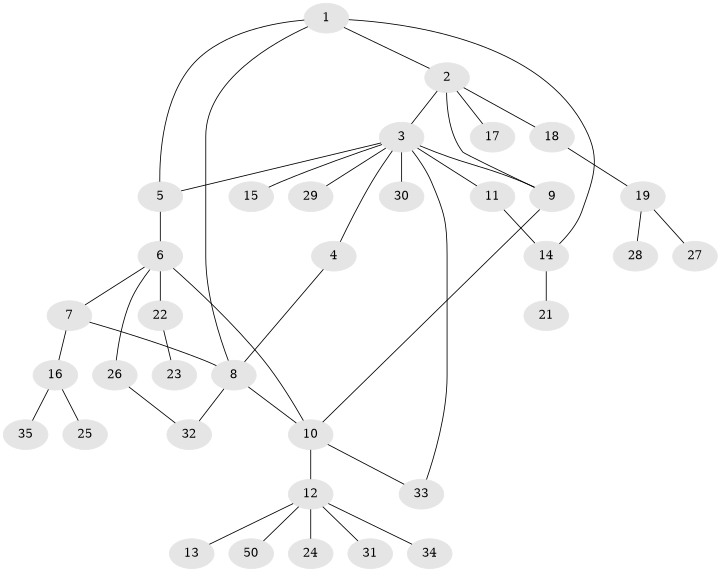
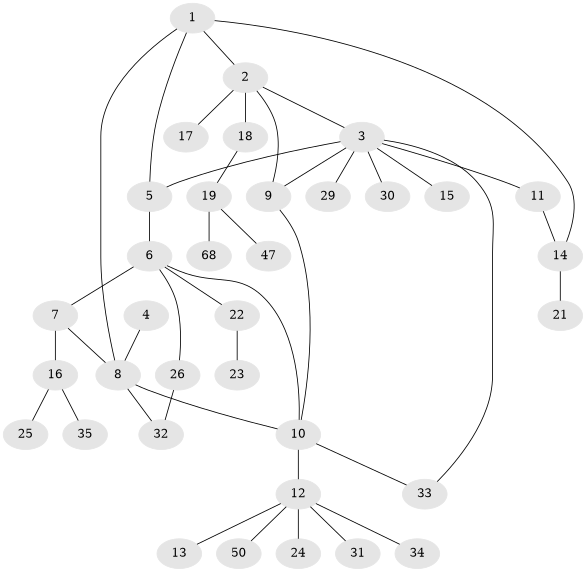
edge "3" -- "4": removed
node "28": label "28" -> "68"
node "27": label "27" -> "47"
